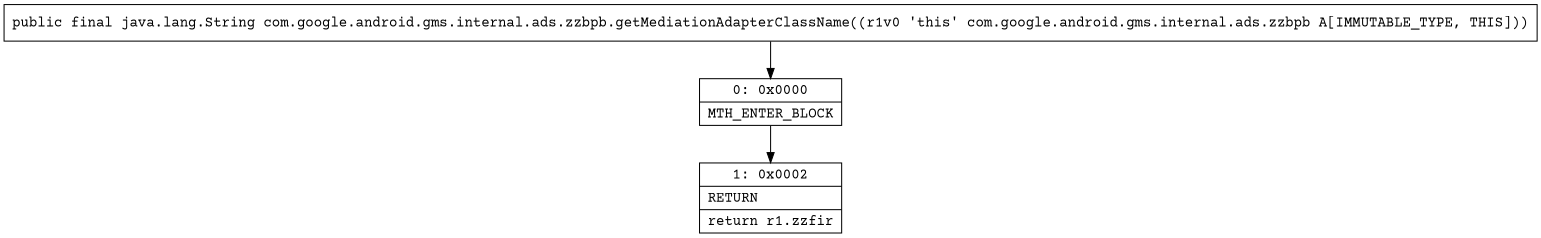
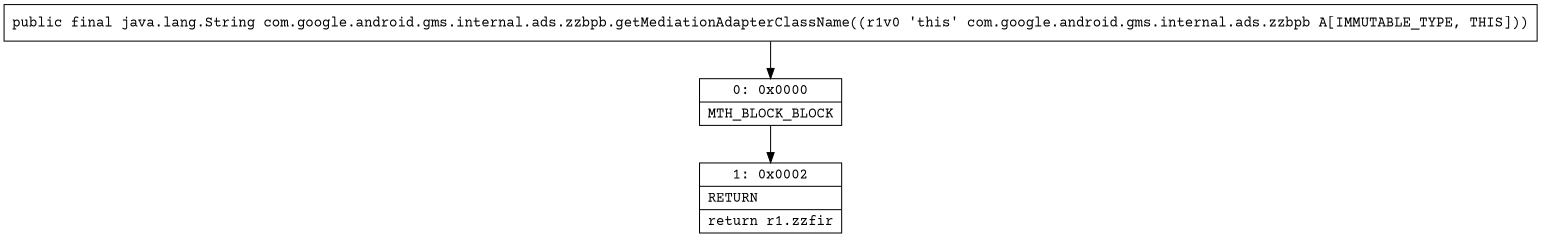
node "0: 0x0000": text "MTH_ENTER_BLOCK" -> "MTH_BLOCK_BLOCK"
